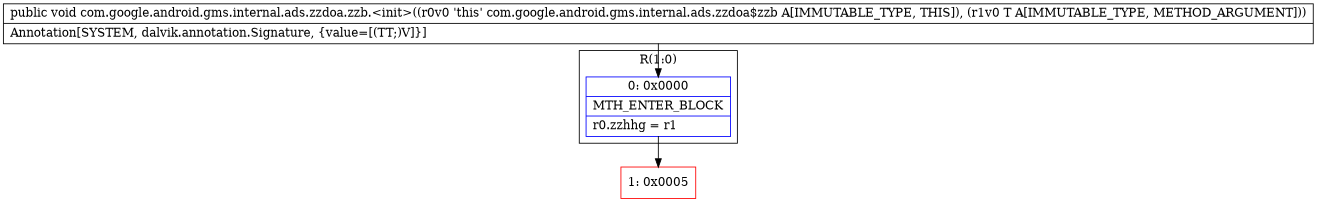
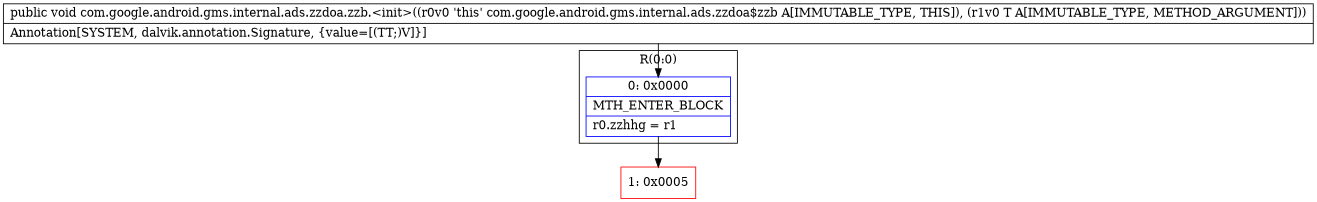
cluster "R(1:0)": label "R(1:0)" -> "R(0:0)"
